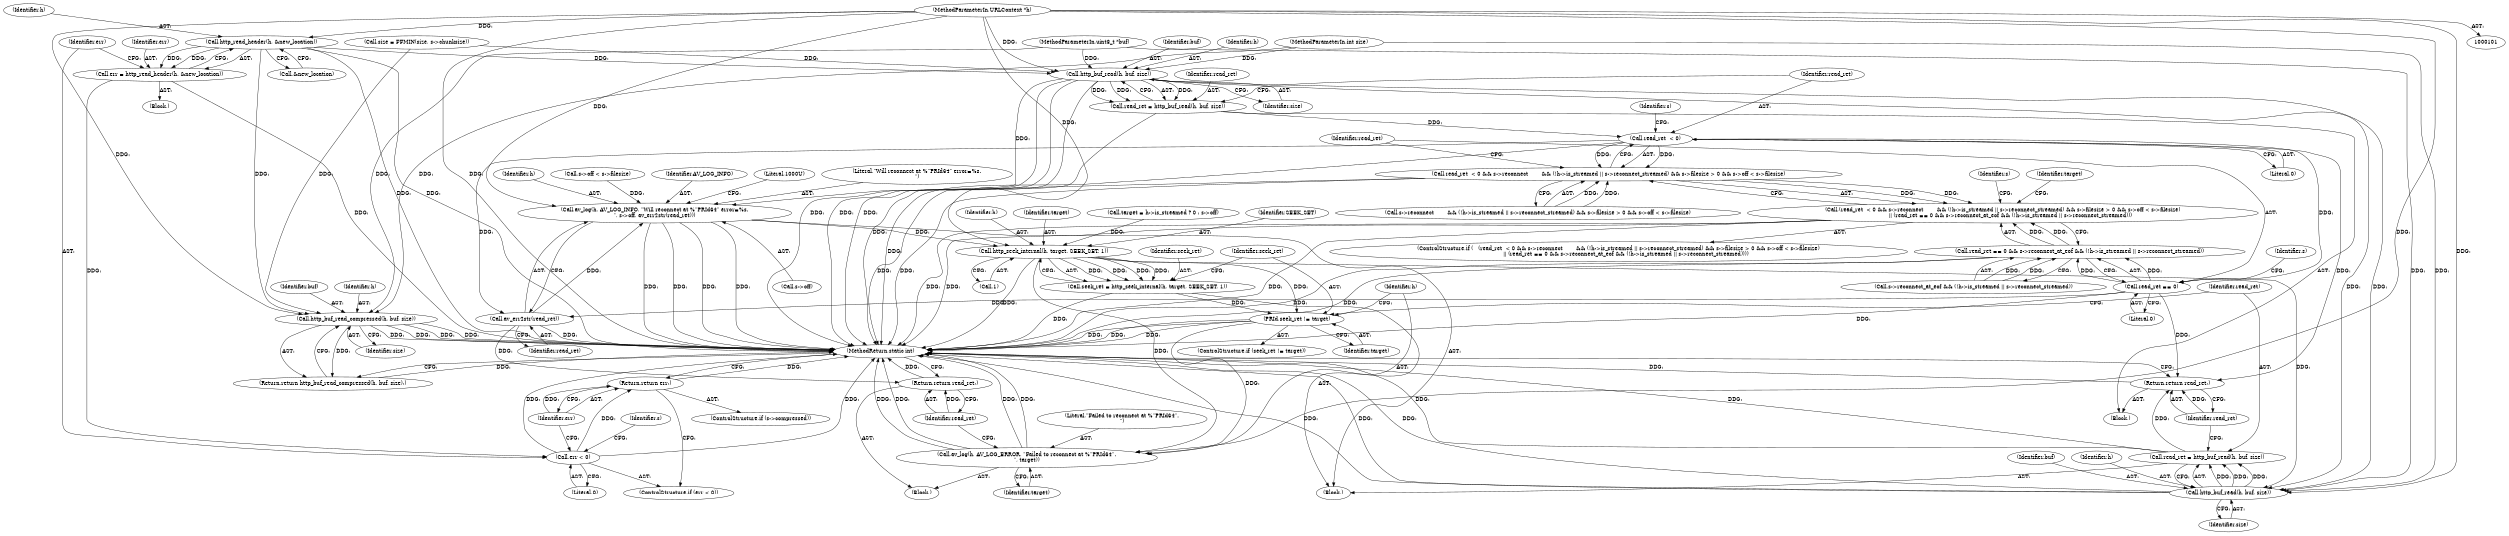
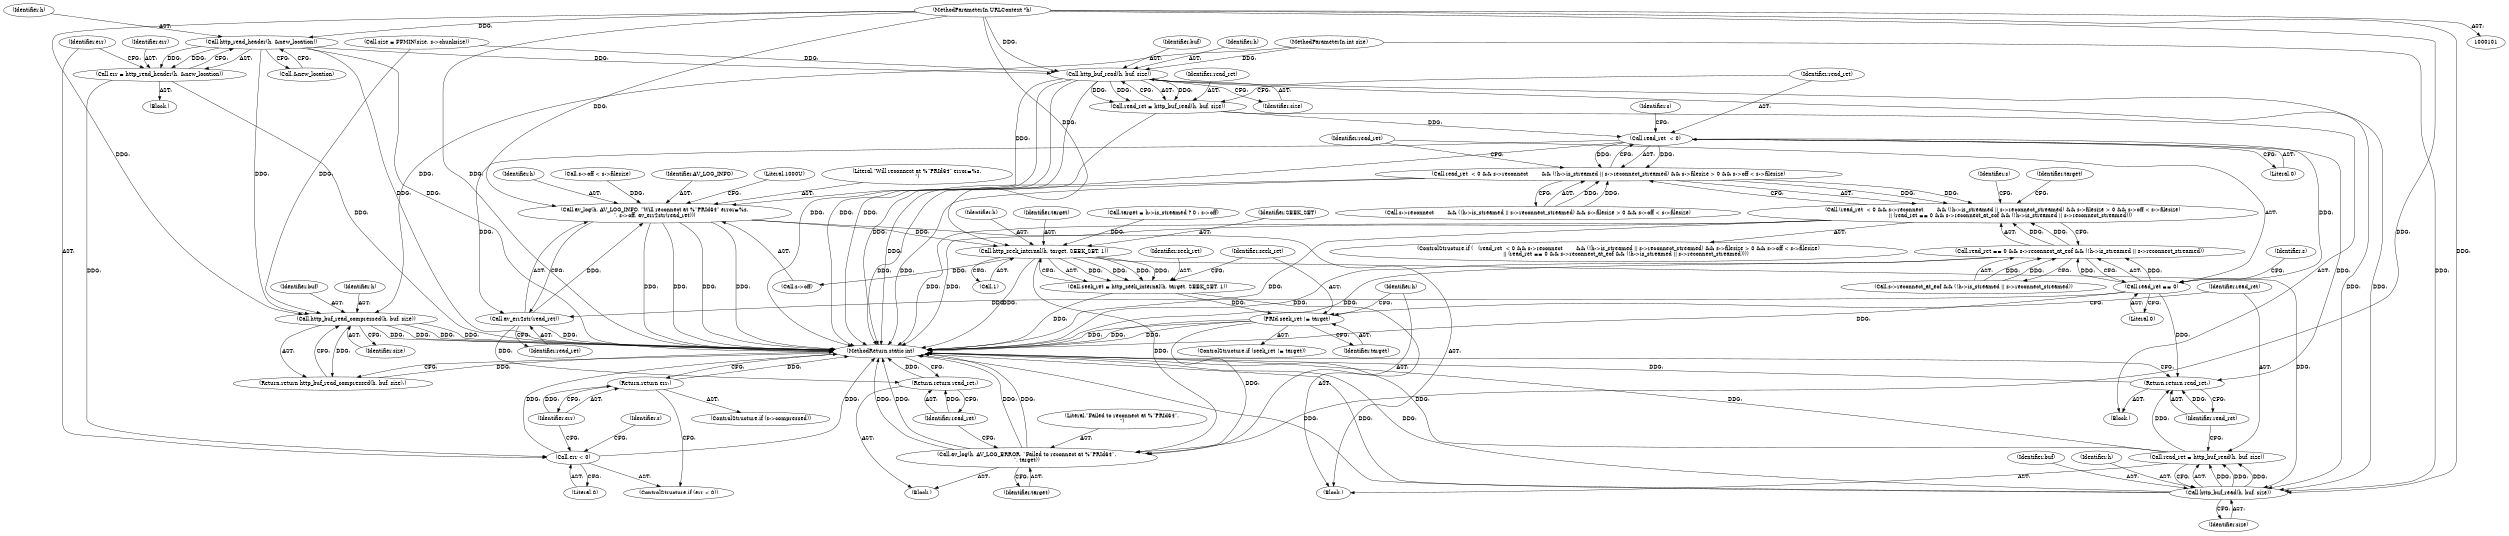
node "(MethodParameterIn,uint8_t *buf)": removed
edge "(Call,http_seek_internal(h, target, SEEK_SET, 1))" -> "(PRId,seek_ret != target)": now "(Call,http_seek_internal(h, target, SEEK_SET, 1))" -> "(Call,s->off)"
edge "(Call,err < 0)" -> "(Return,return err;)": removed, label "DDG:"
